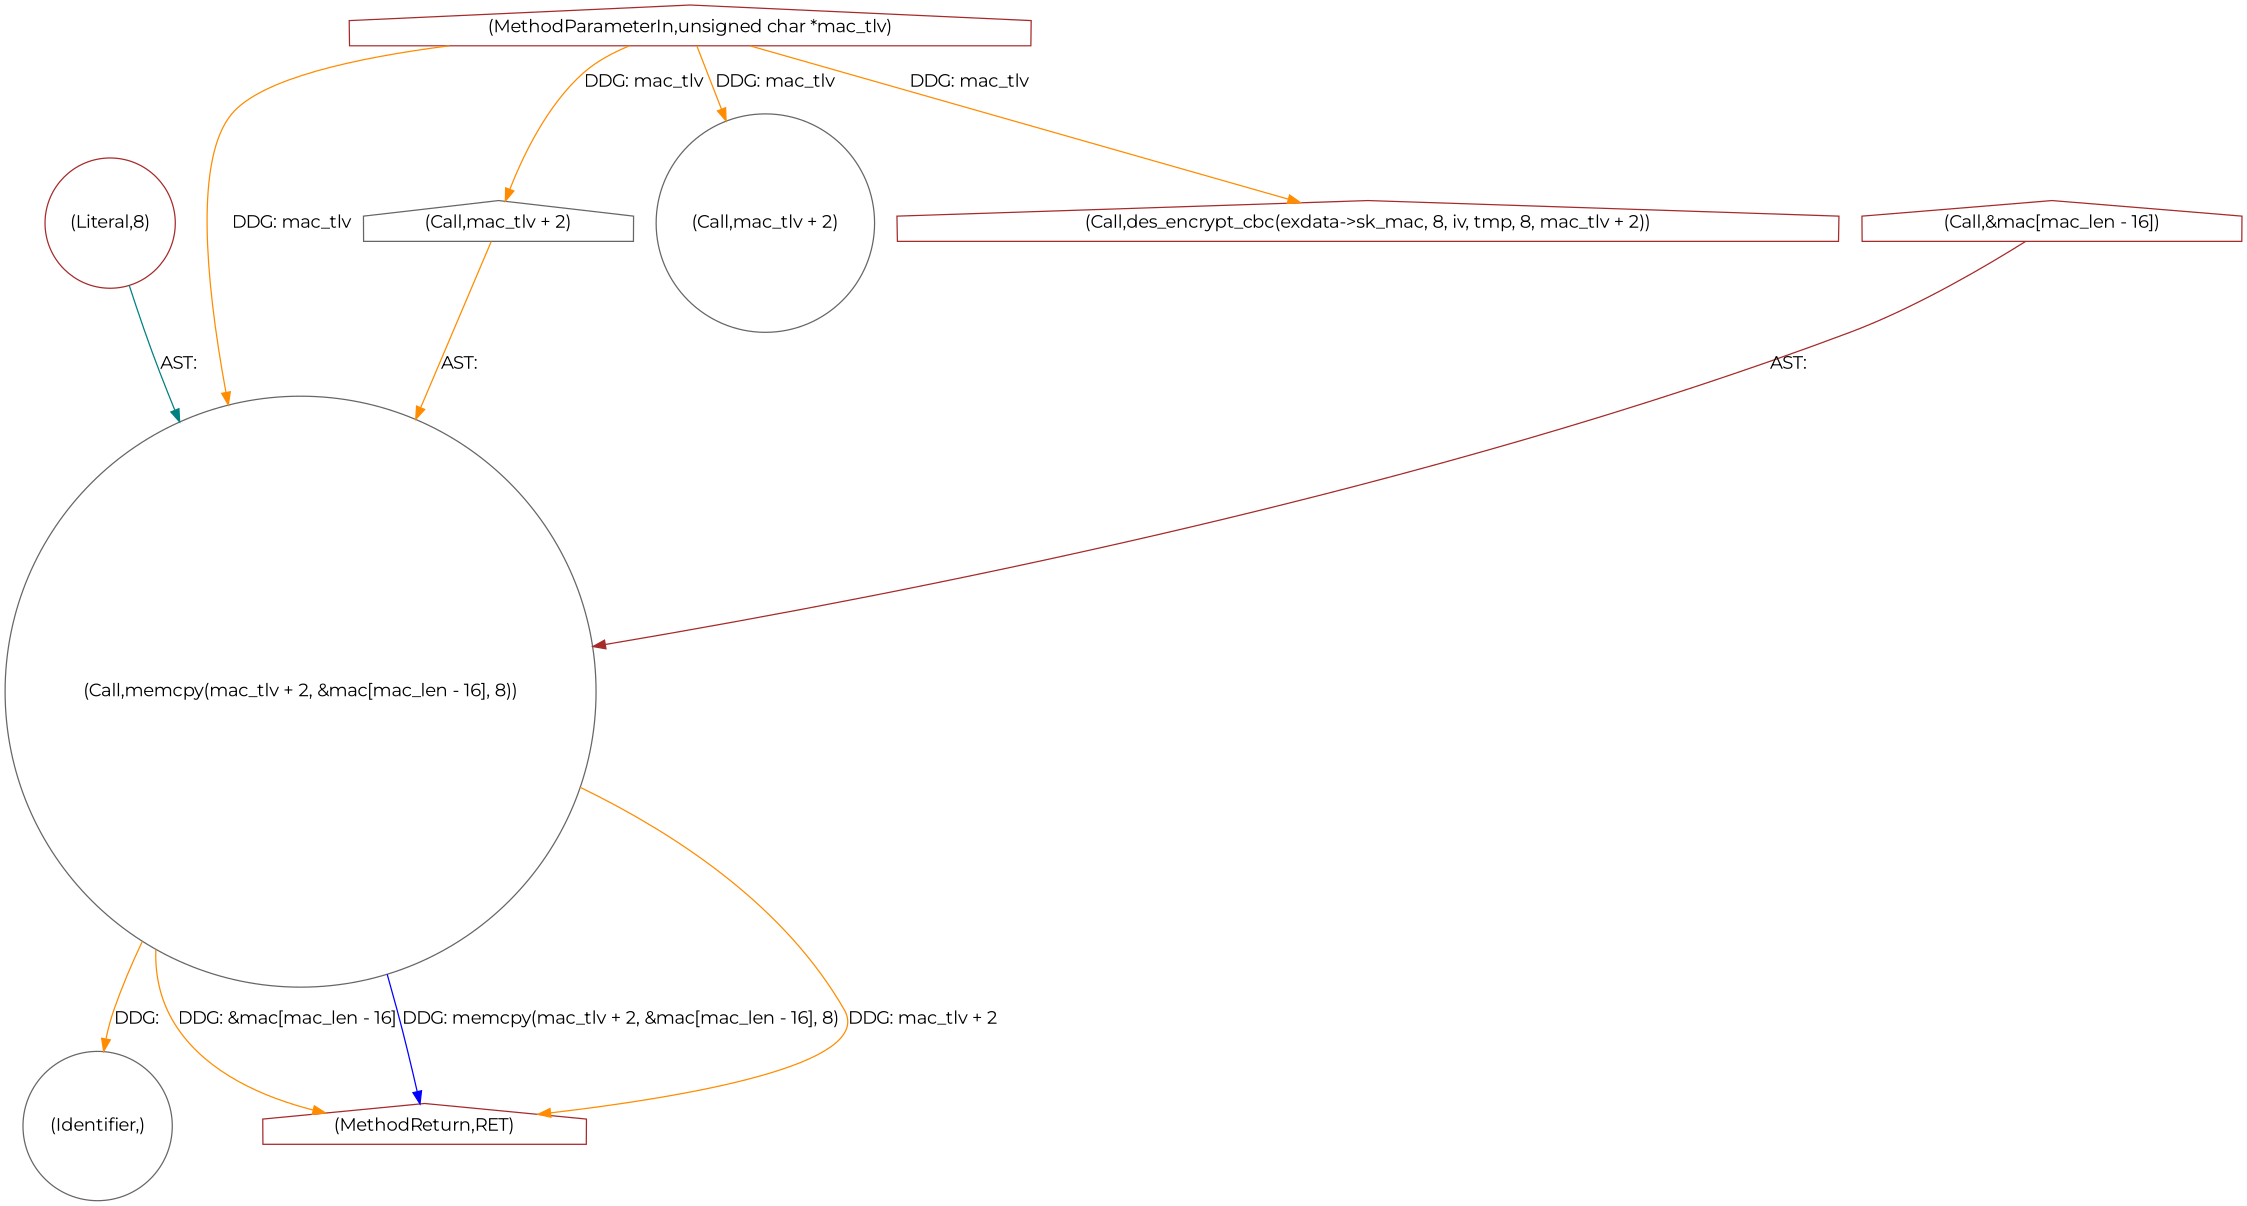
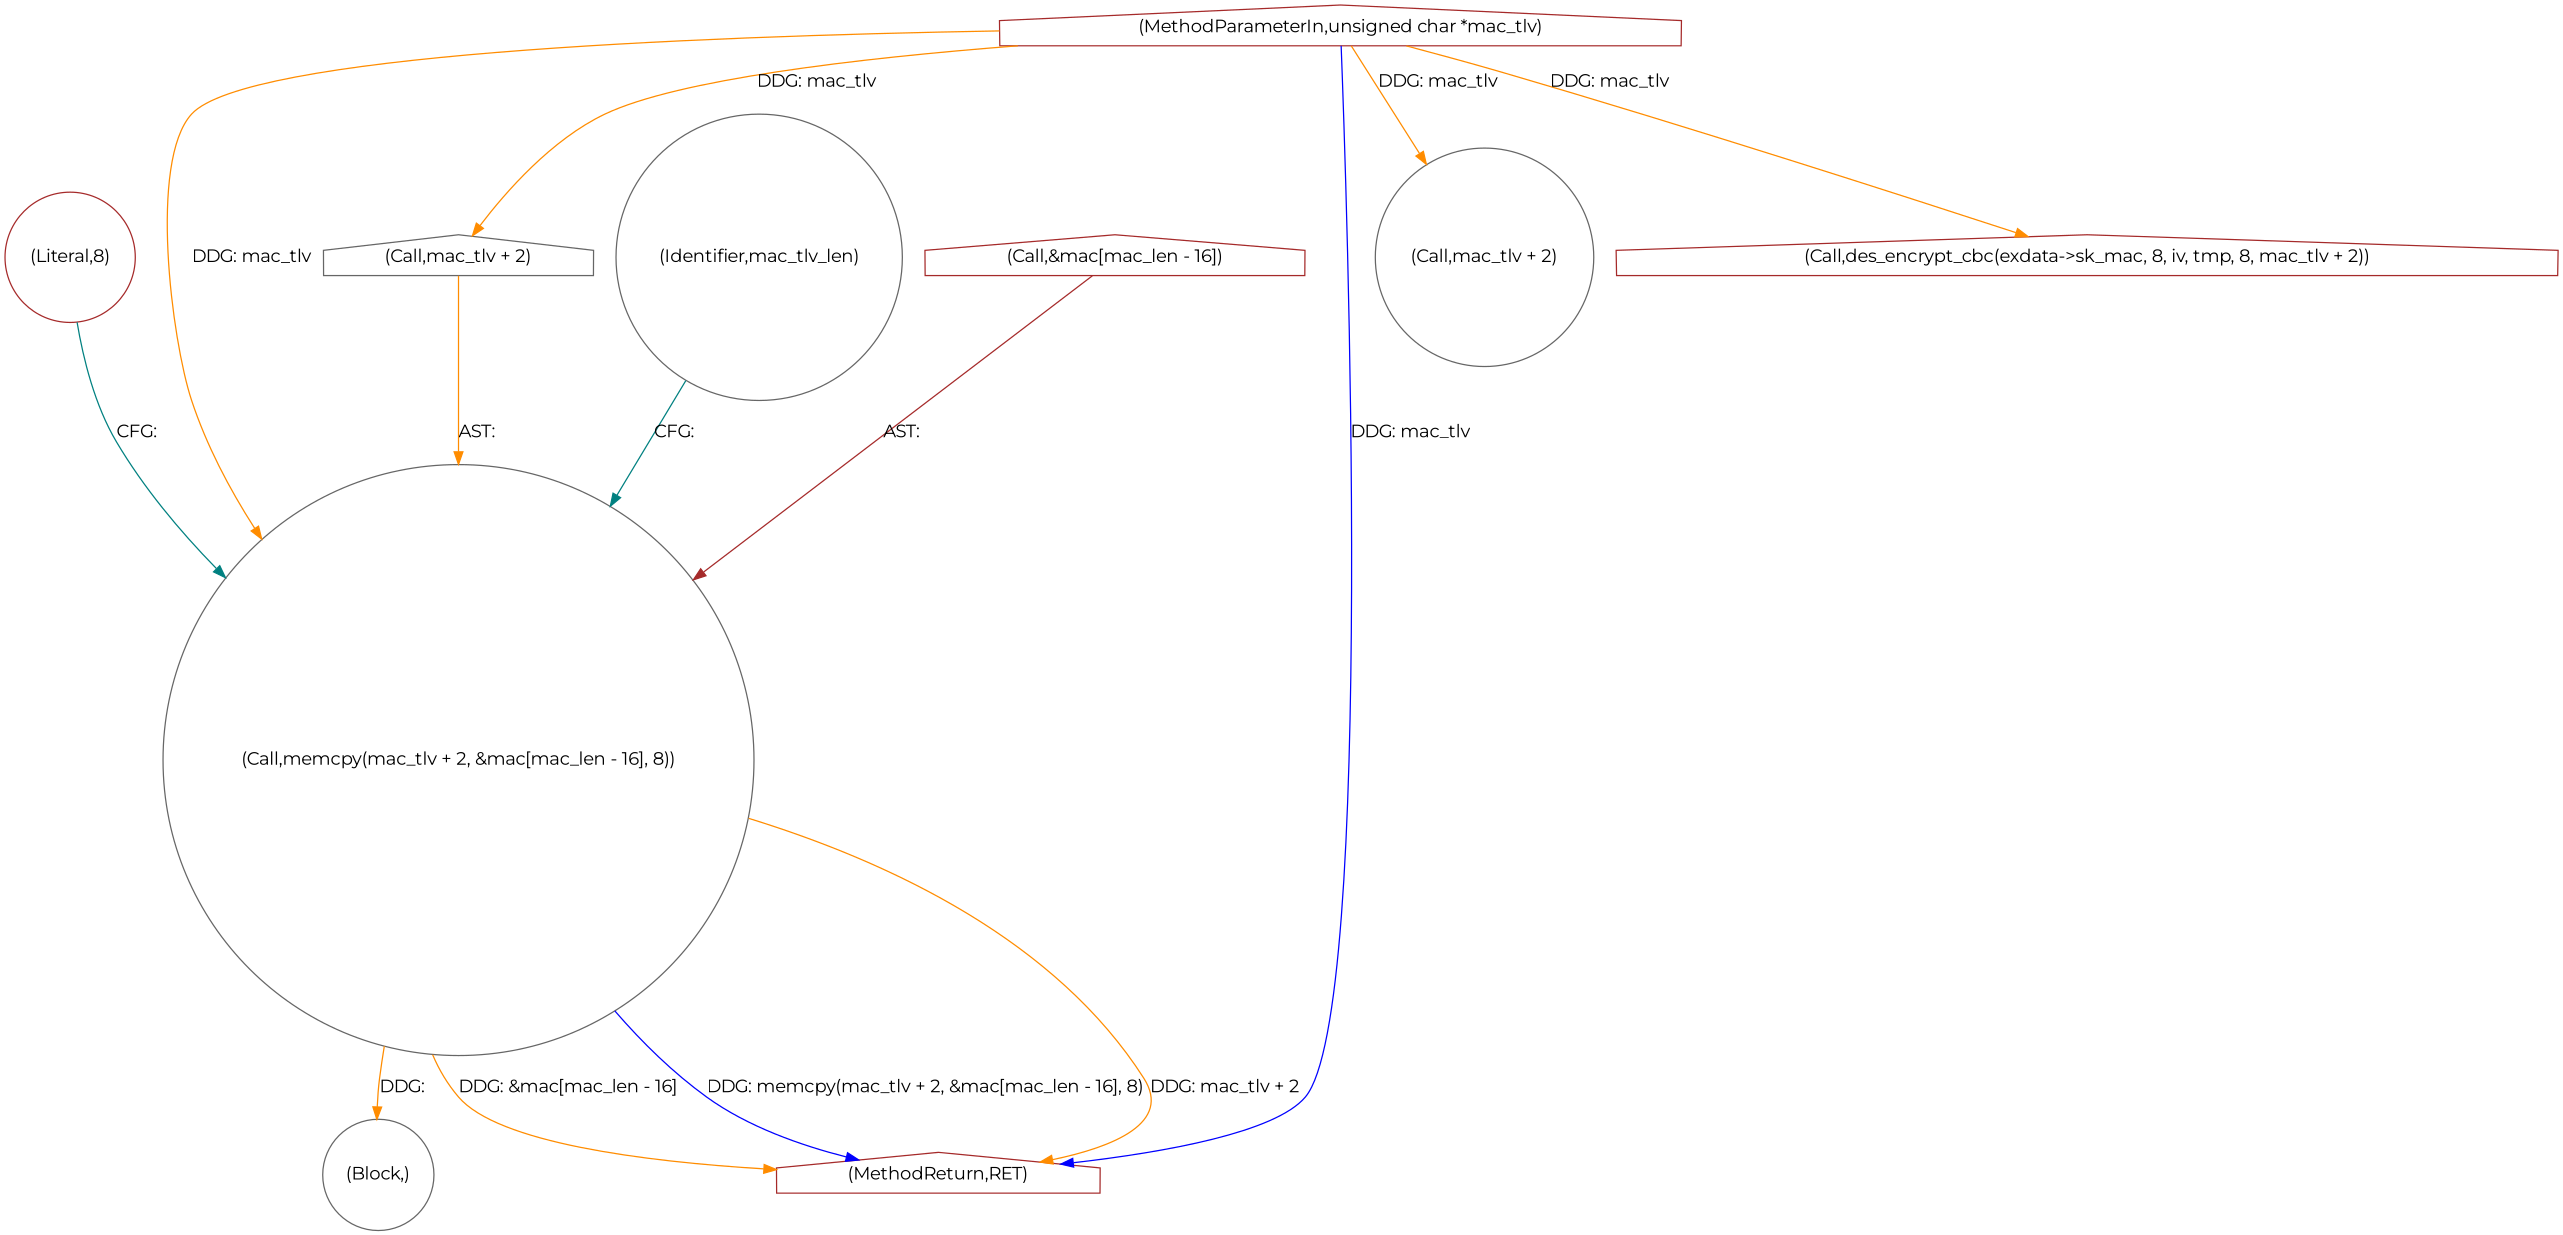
node "(Identifier,mac_tlv_len)": added
edge "(Literal,8)" -> "(Call,memcpy(mac_tlv + 2, &mac[mac_len - 16], 8))": label "AST: " -> "CFG: "
edge "(MethodParameterIn,unsigned char *mac_tlv)" -> "(MethodReturn,RET)": added, label "DDG: mac_tlv"
node "(Identifier,)": label "(Identifier,)" -> "(Block,)"
